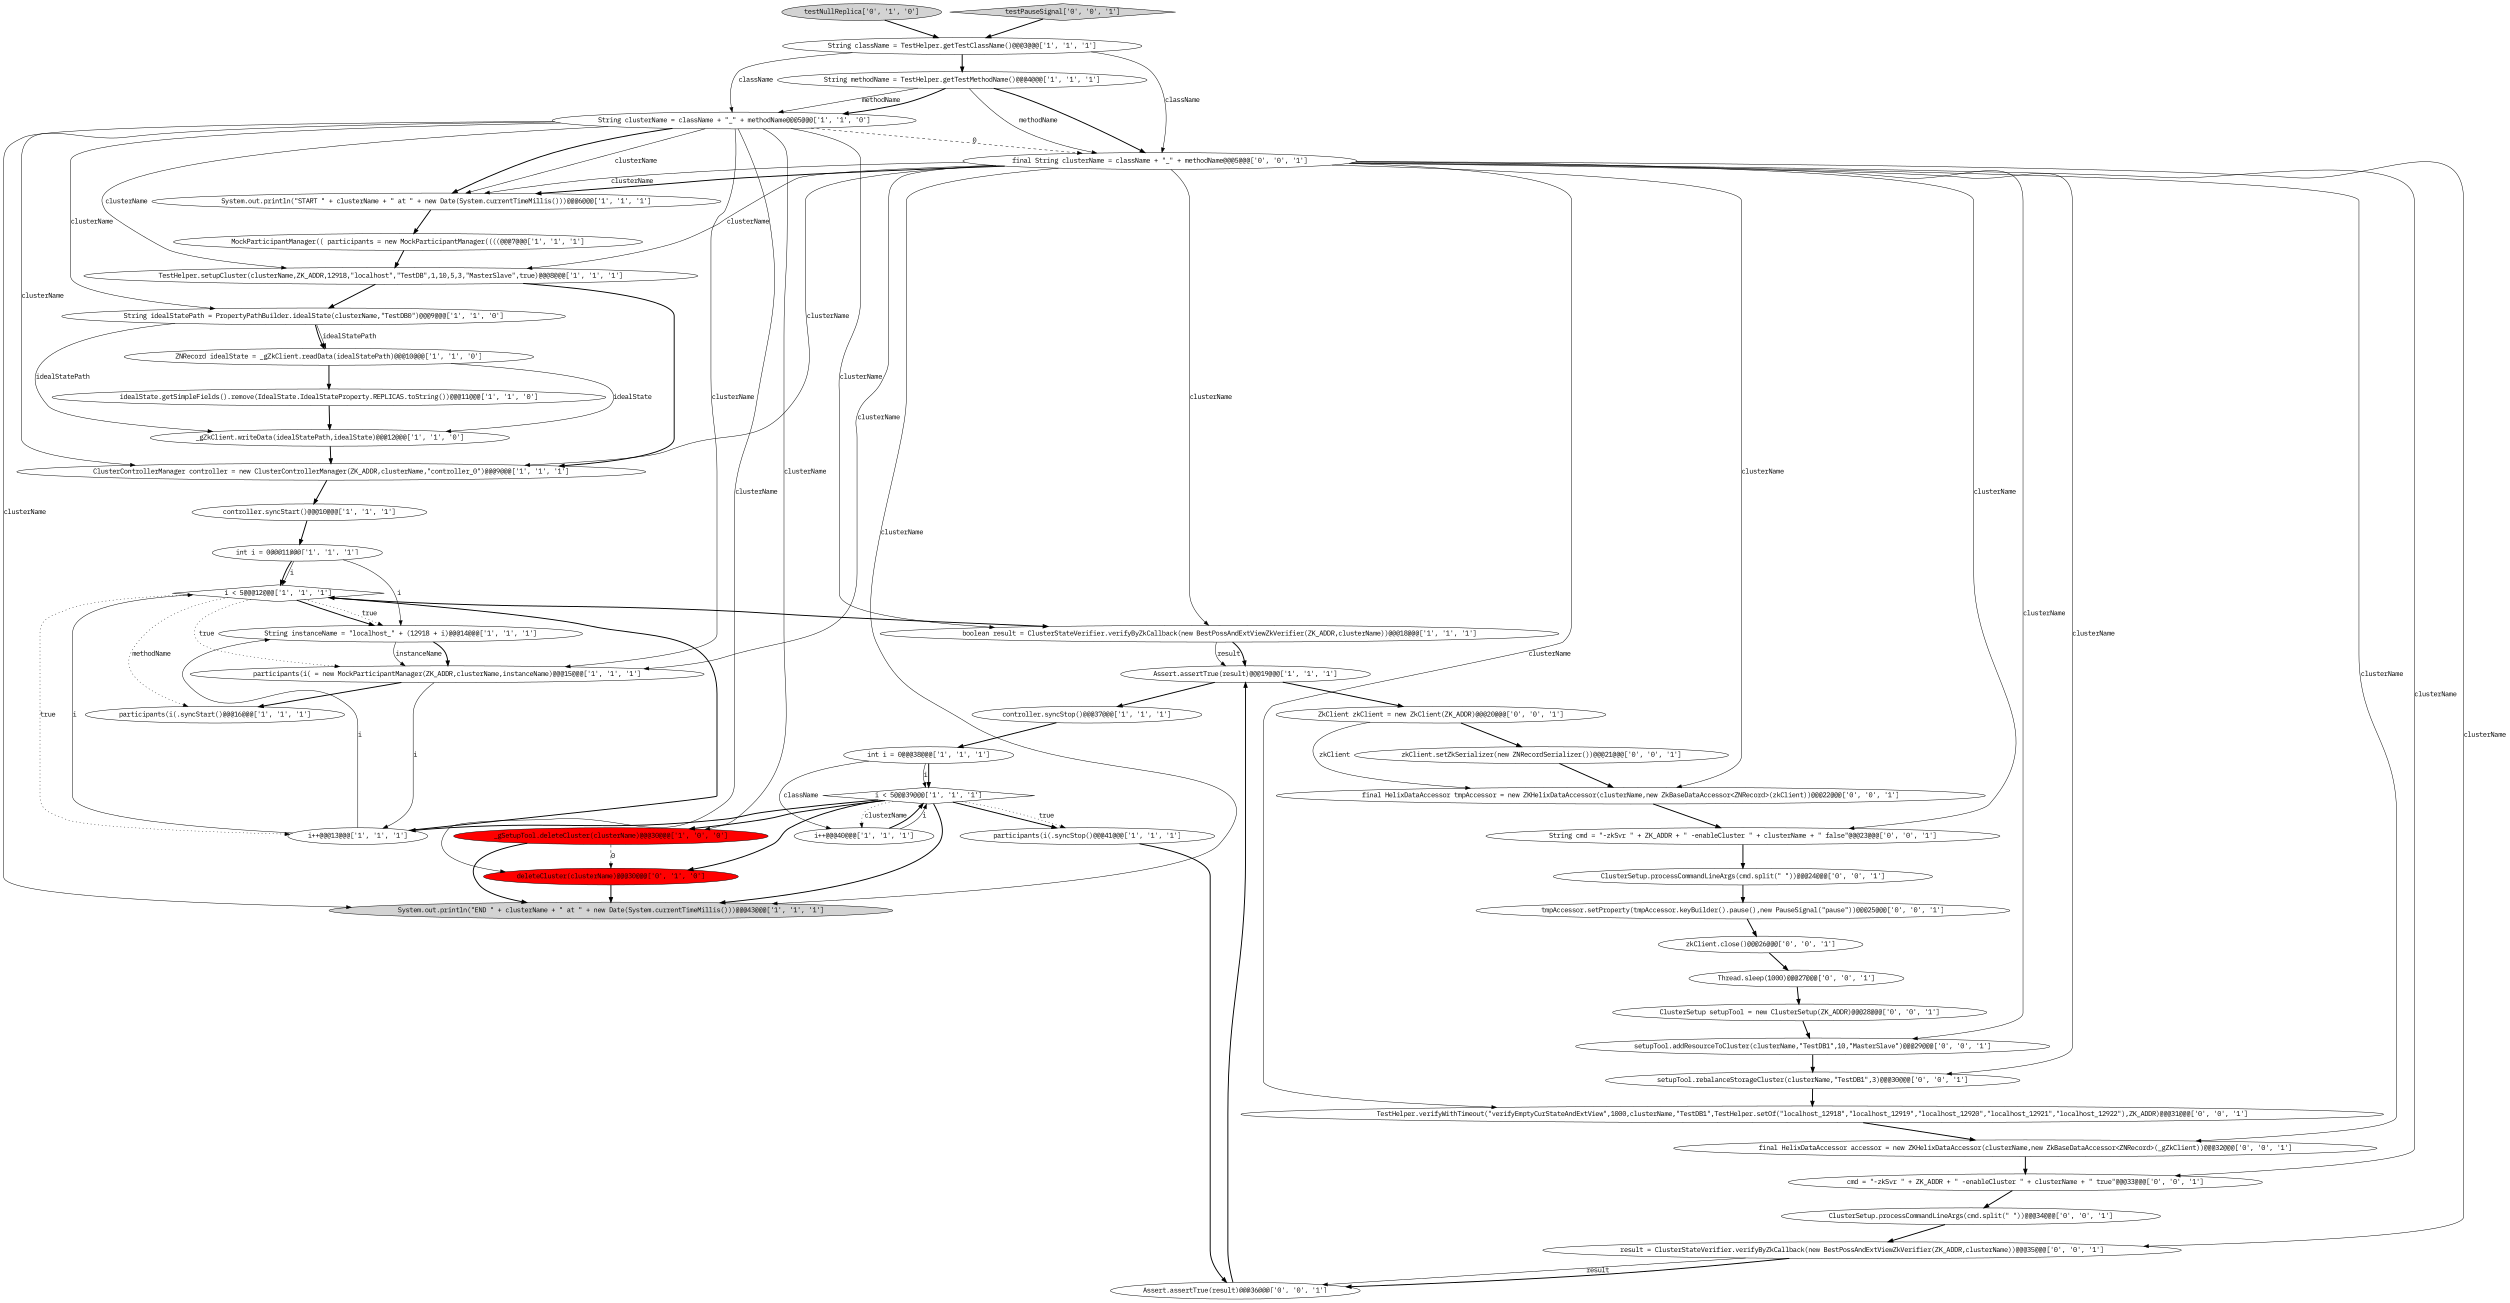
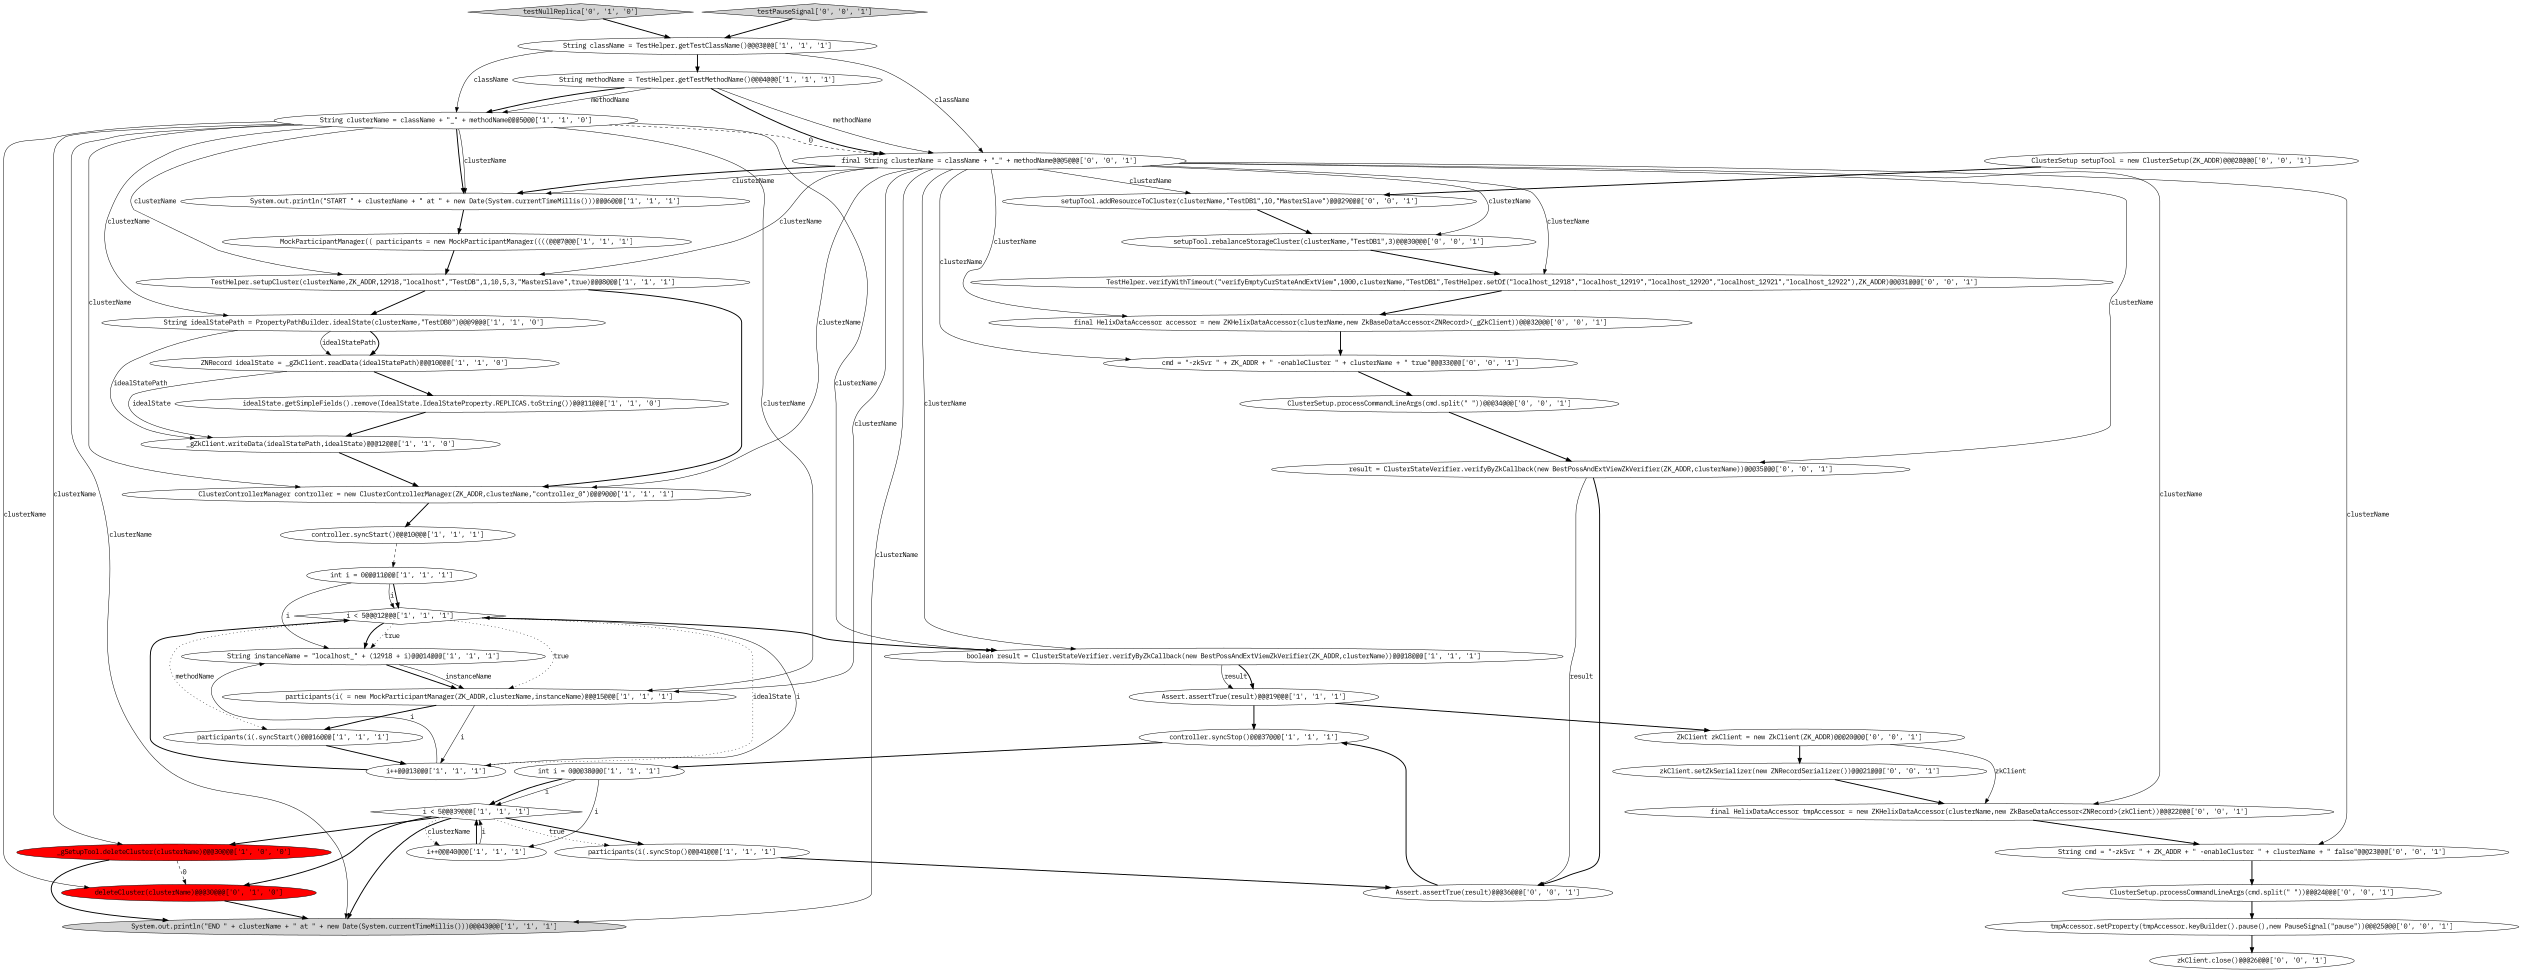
node "testNullReplica['0', '1', '0']": shape ellipse -> diamond
edge "controller.syncStart()@@@10@@@['1', '1', '1']" -> "int i = 0@@@11@@@['1', '1', '1']": style bold -> dashed
edge "i < 5@@@12@@@['1', '1', '1']" -> "i++@@@13@@@['1', '1', '1']": label "true" -> "idealState"
edge "int i = 0@@@38@@@['1', '1', '1']" -> "i++@@@40@@@['1', '1', '1']": label "className" -> "i"
edge "i < 5@@@39@@@['1', '1', '1']" -> "i++@@@13@@@['1', '1', '1']": now "participants(i(.syncStart()@@@16@@@['1', '1', '1']" -> "i++@@@13@@@['1', '1', '1']"
node "Thread.sleep(1000)@@@27@@@['0', '0', '1']": removed
edge "Assert.assertTrue(result)@@@36@@@['0', '0', '1']" -> "Assert.assertTrue(result)@@@19@@@['1', '1', '1']": now "Assert.assertTrue(result)@@@36@@@['0', '0', '1']" -> "controller.syncStop()@@@37@@@['1', '1', '1']"
